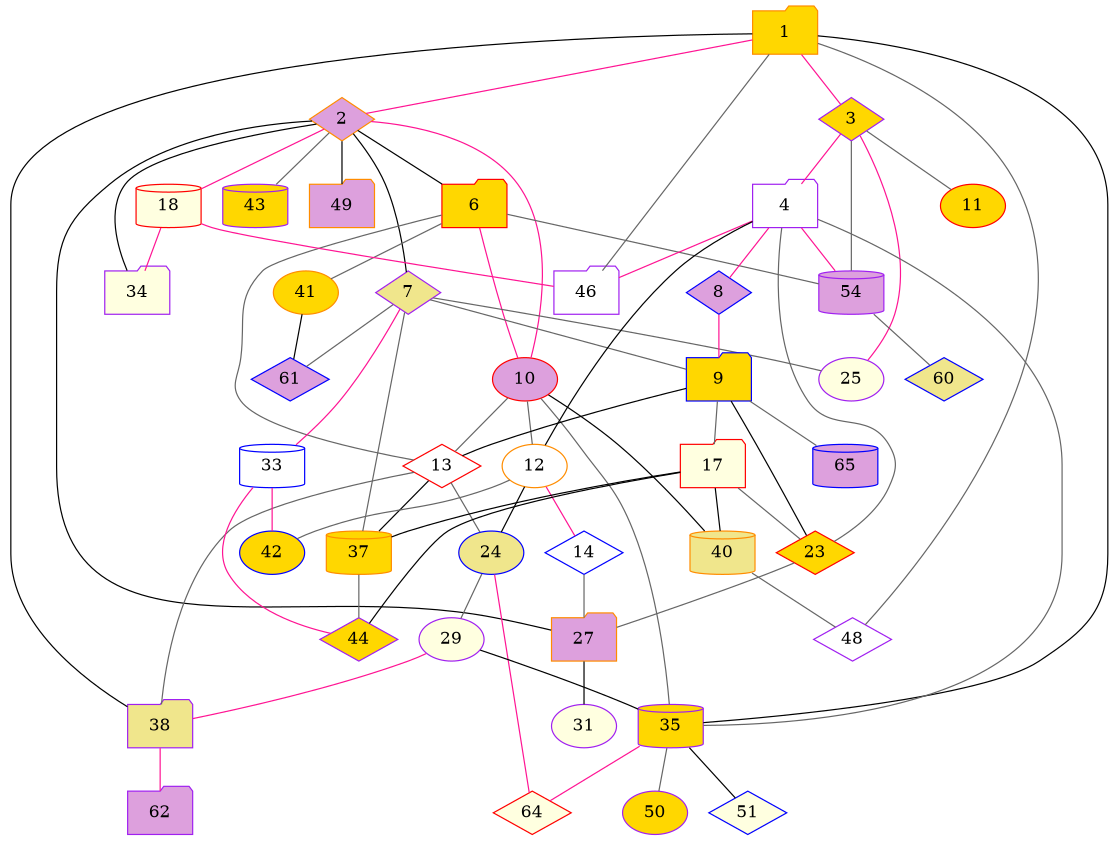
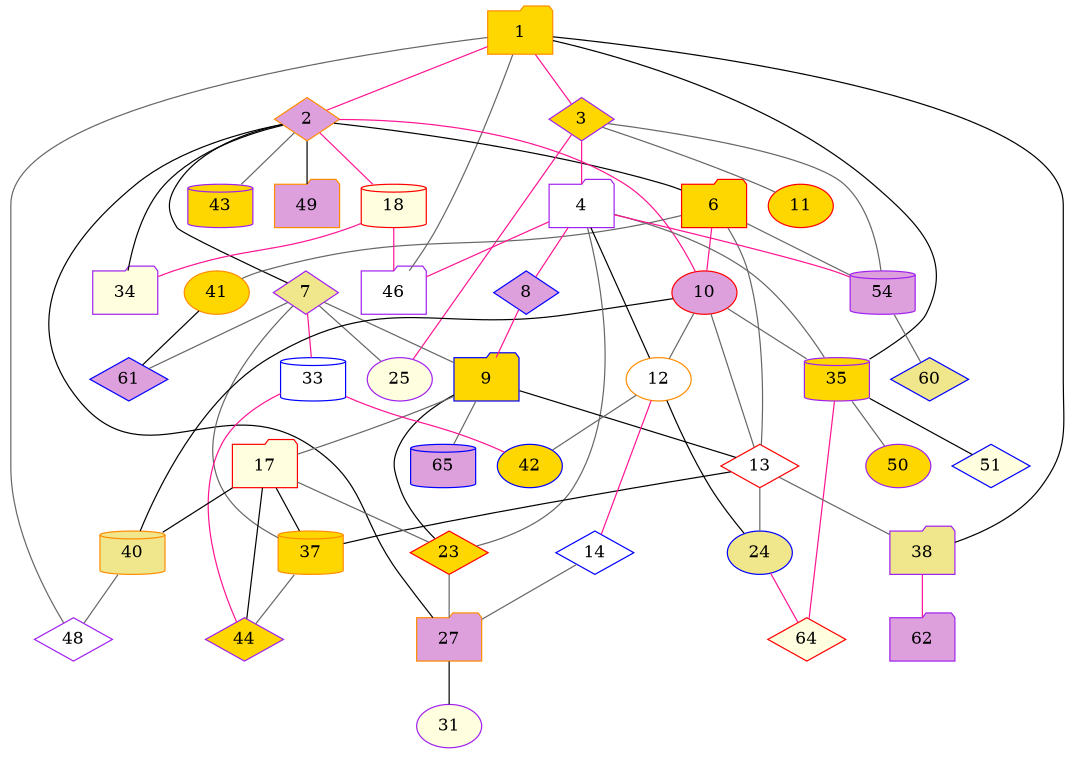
node "29": removed
